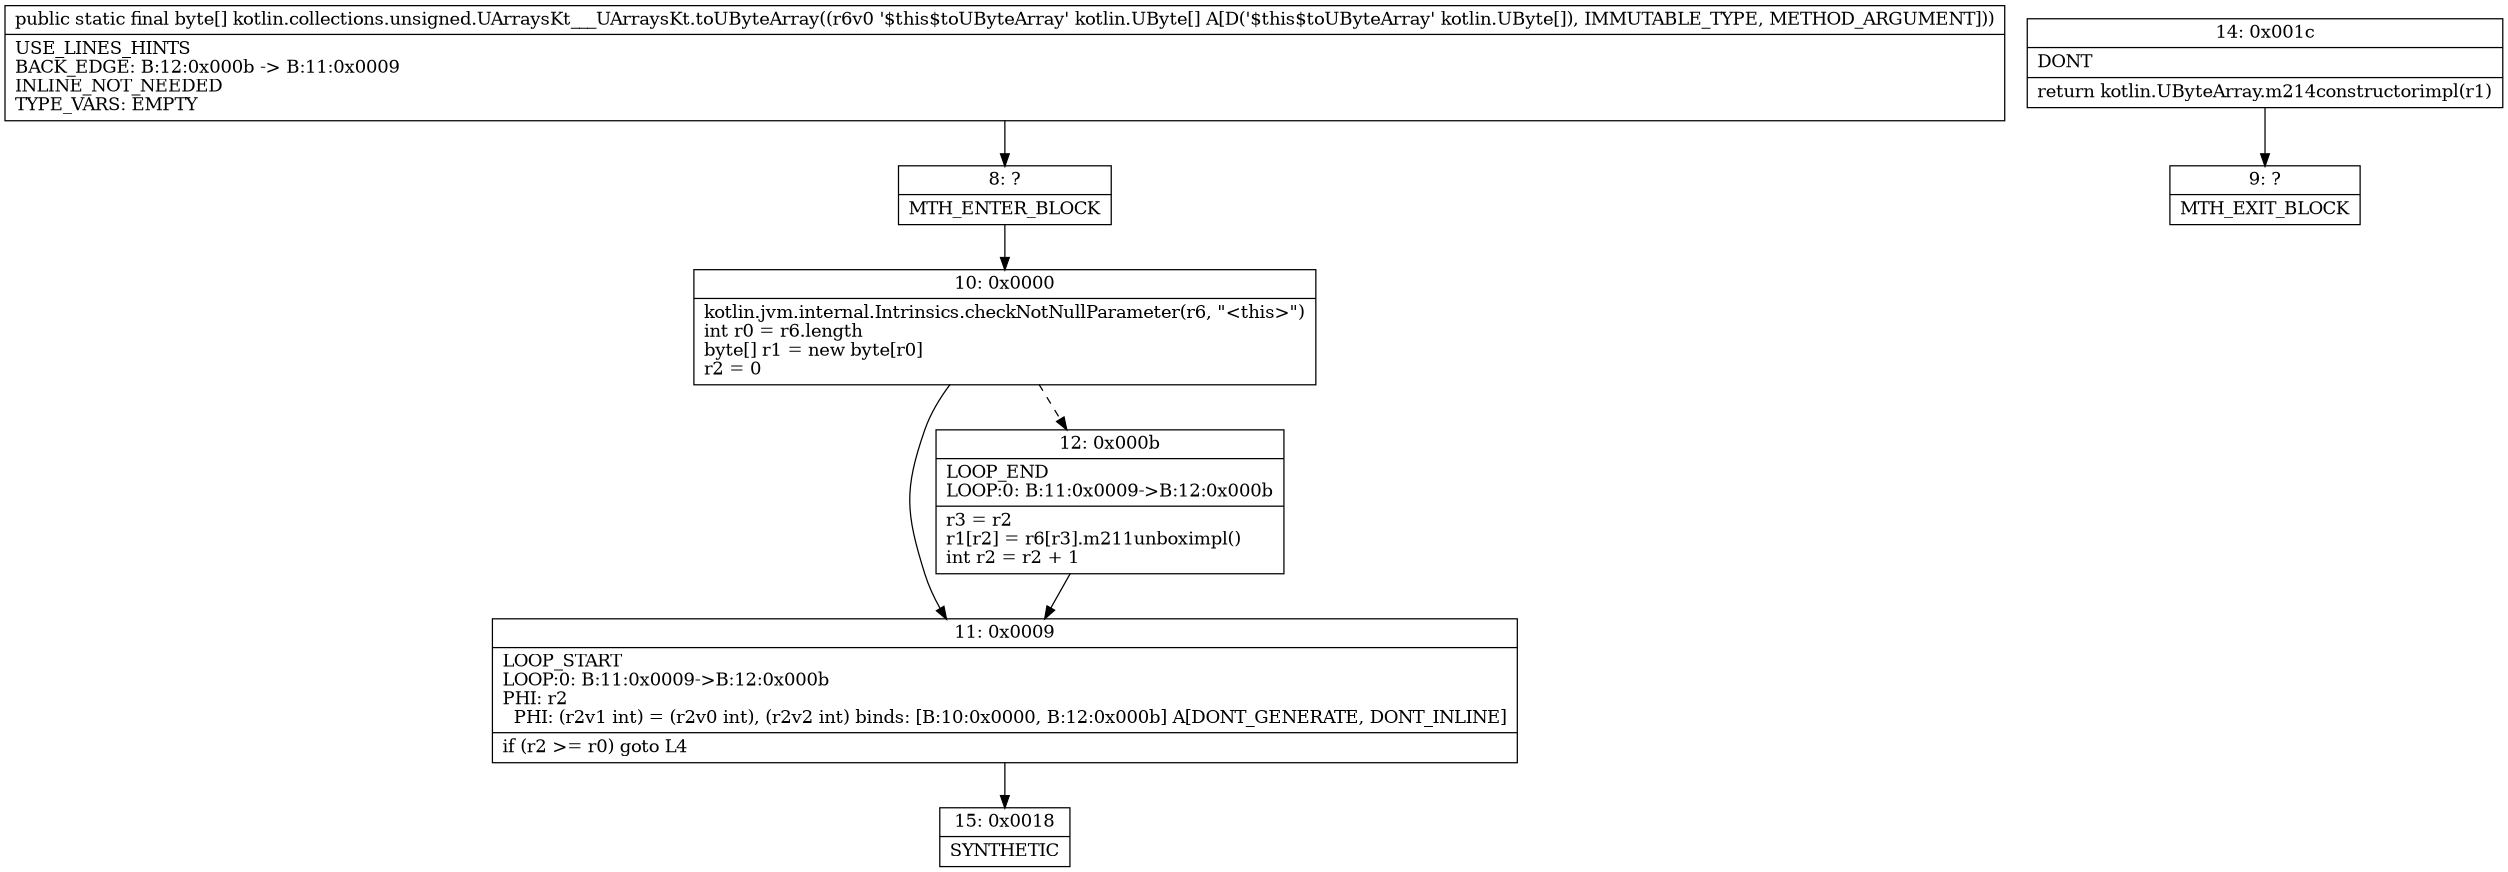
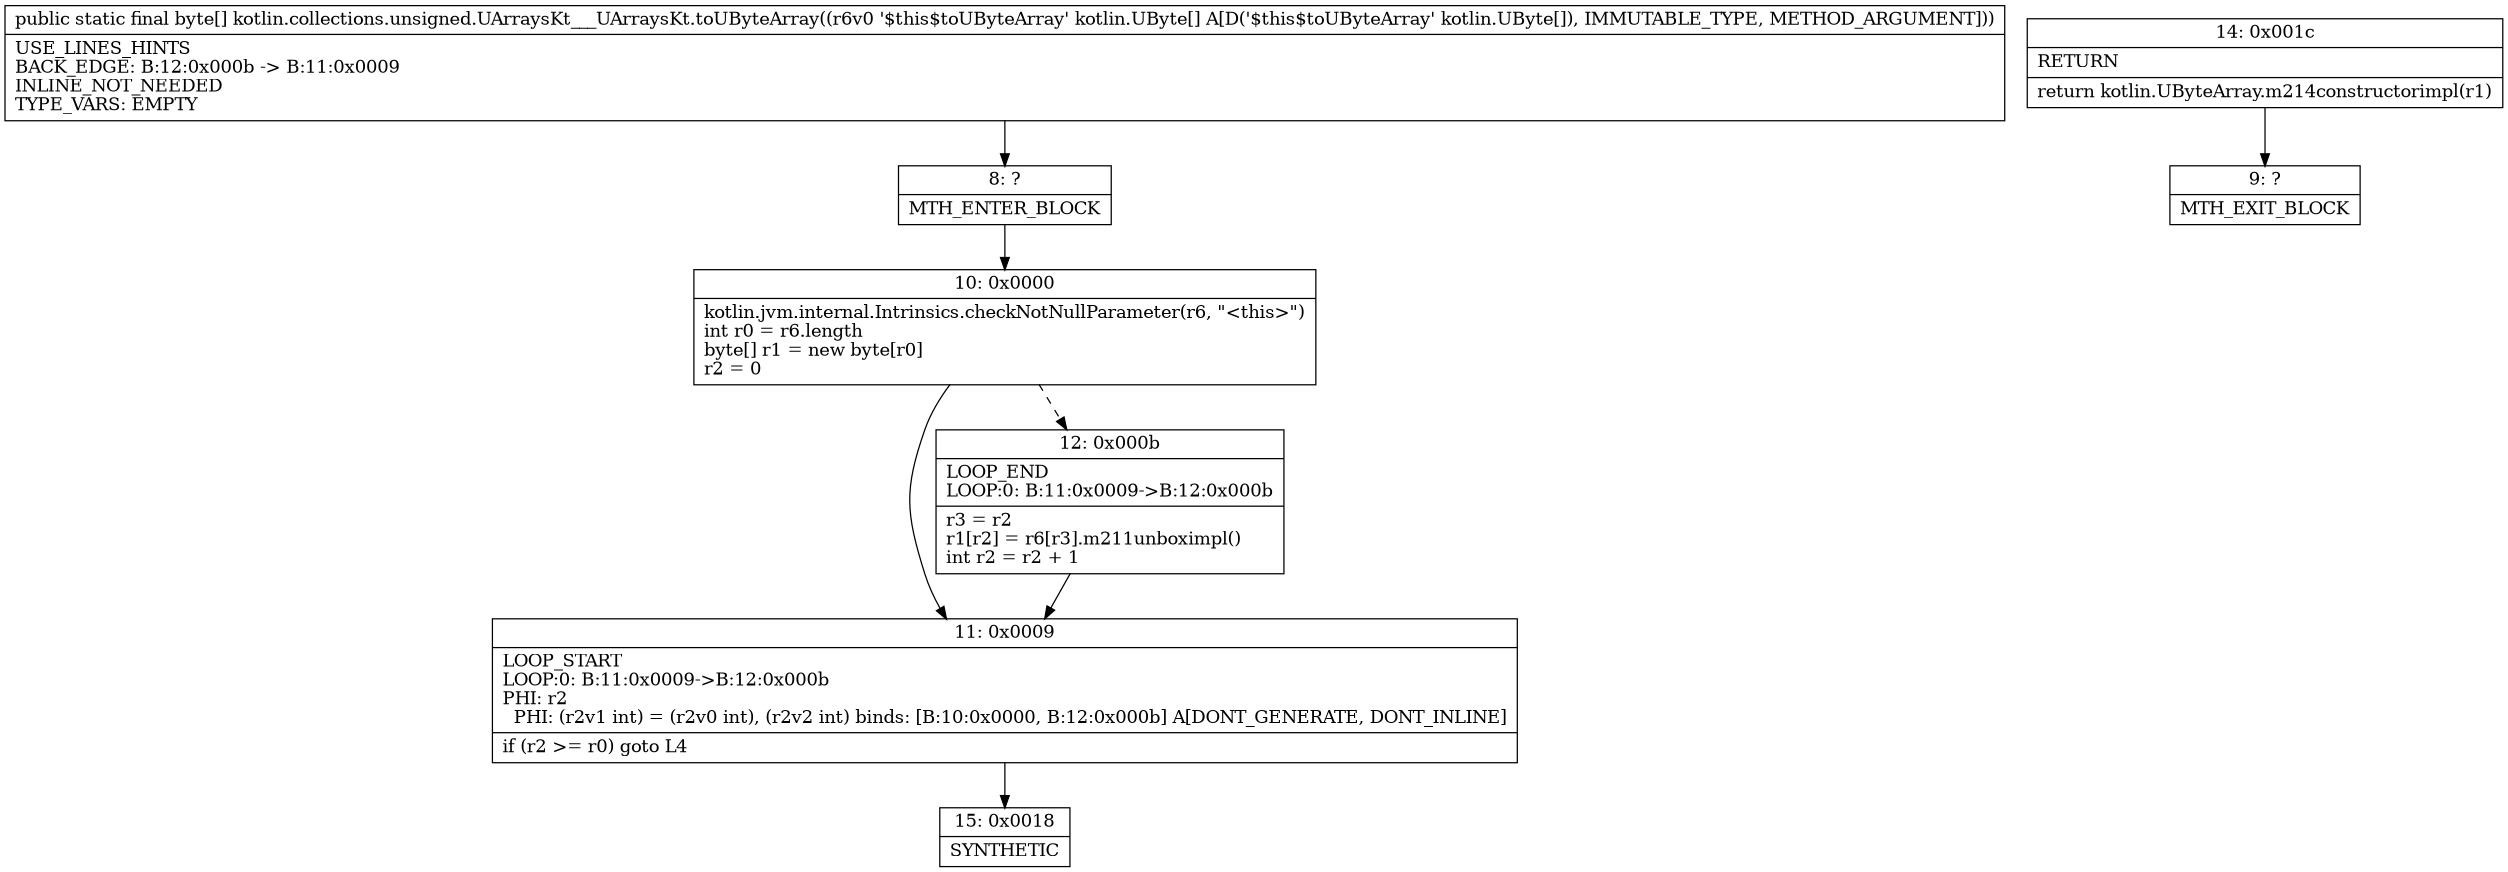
node "14: 0x001c": text "DONT" -> "RETURN"
